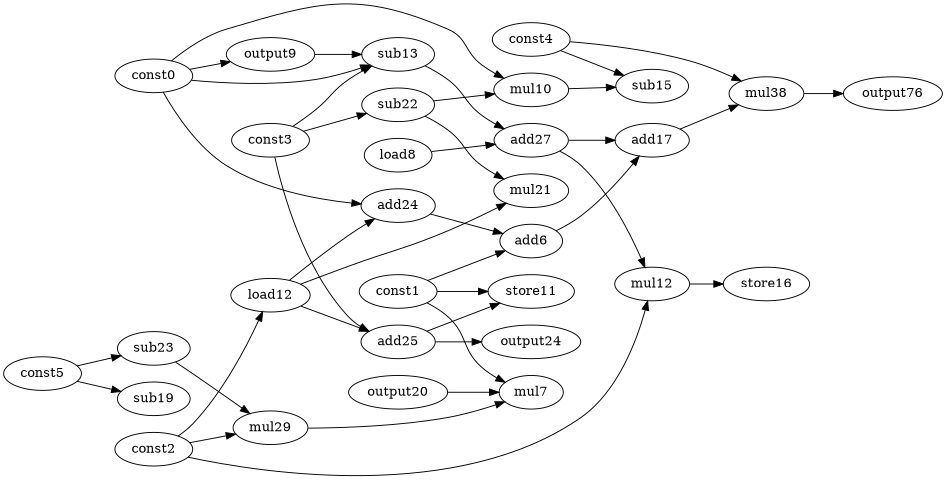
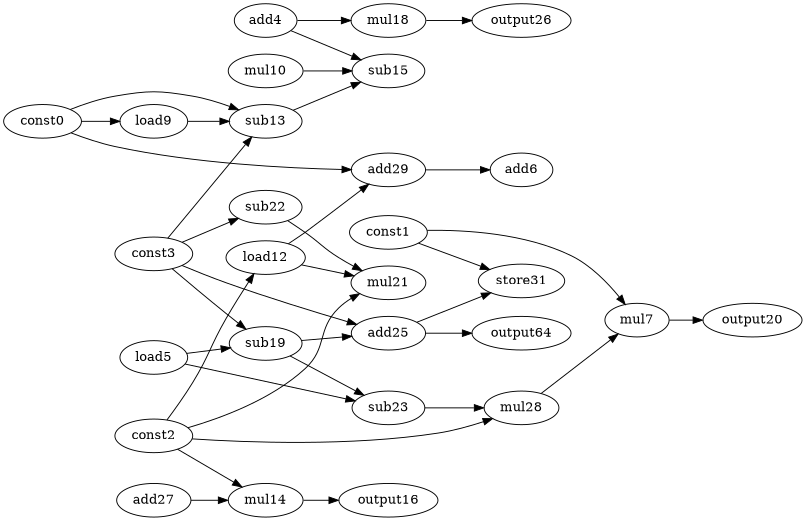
edge "const0" -> "mul10": removed
node "const4": label "const4" -> "add4"
node "output9": label "output9" -> "load9"
edge "sub13" -> "add27": now "sub13" -> "sub15"
node "mul38": label "mul38" -> "mul18"
node "output76": label "output76" -> "output26"
edge "sub22" -> "mul10": removed
node "add17": removed
node "load8": removed
node "add24": label "add24" -> "add29"
edge "const1" -> "add6": removed
node "mul12": label "mul12" -> "mul14"
node "store16": label "store16" -> "output16"
node "store11": label "store11" -> "store31"
edge "const3" -> "sub19": added
edge "load12" -> "add25": now "sub19" -> "add25"
node "output24": label "output24" -> "output64"
edge "sub19" -> "sub23": added
node "const5": label "const5" -> "load5"
edge "const2" -> "mul21": added
edge "output20" -> "mul7": reversed
node "mul29": label "mul29" -> "mul28"
